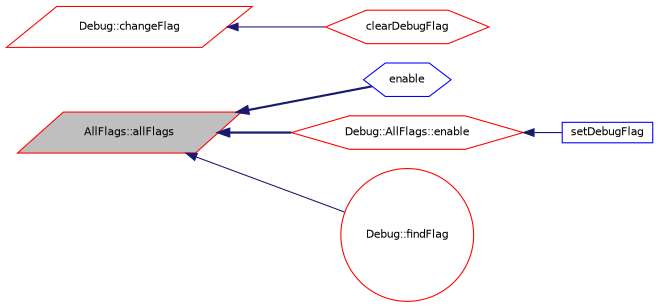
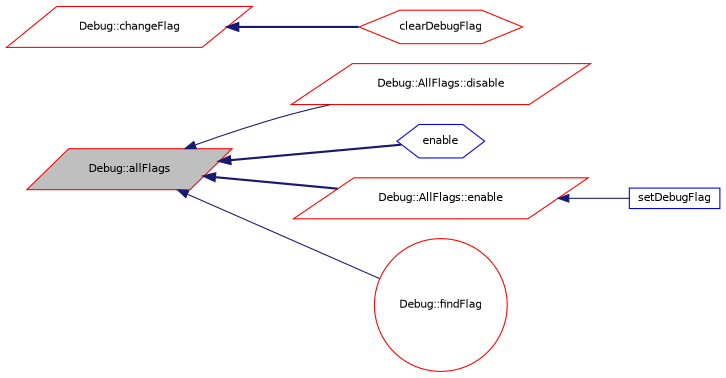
edge "clearDebugFlag" -> "Debug::changeFlag": style solid -> bold
node "Debug::AllFlags::disable": added
node "AllFlags::allFlags": label "AllFlags::allFlags" -> "Debug::allFlags"
node "Debug::AllFlags::enable": shape hexagon -> parallelogram
